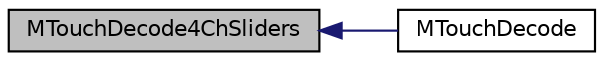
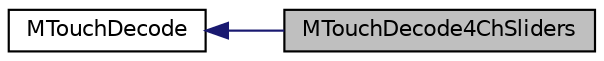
edge "MTouchDecode" -> "MTouchDecode4ChSliders": reversed
